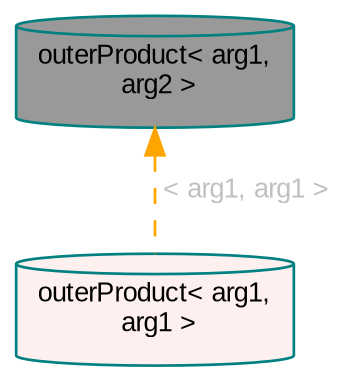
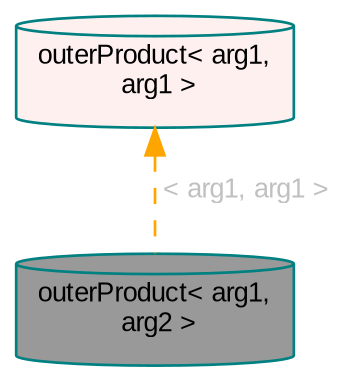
edge "outerProduct< arg1, arg1 >" -> "outerProduct< arg1, arg2 >": reversed
